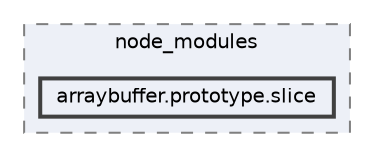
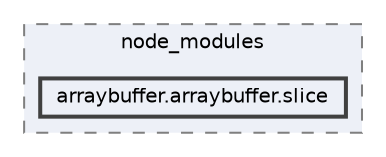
node "arraybuffer.prototype.slice": label "arraybuffer.prototype.slice" -> "arraybuffer.arraybuffer.slice"
